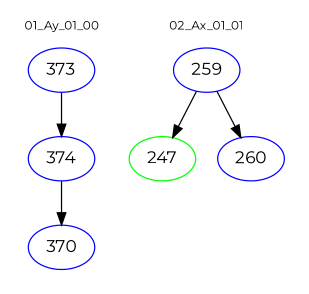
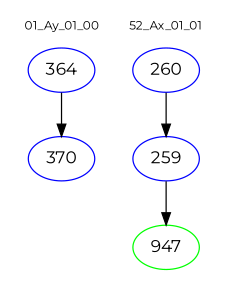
cluster "02_Ax_01_01": label "02_Ax_01_01" -> "52_Ax_01_01"
node "373": removed
edge "259" -> "260": reversed
node "374": label "374" -> "364"
node "247": label "247" -> "947"
